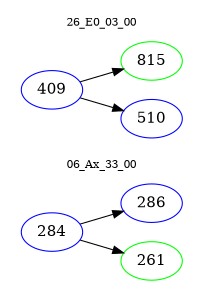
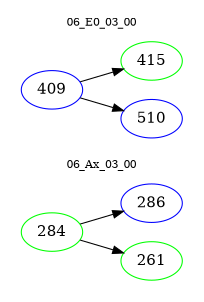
cluster "26_E0_03_00": label "26_E0_03_00" -> "06_E0_03_00"
node "815": label "815" -> "415"
cluster "06_Ax_33_00": label "06_Ax_33_00" -> "06_Ax_03_00"
node "284": color blue -> green
